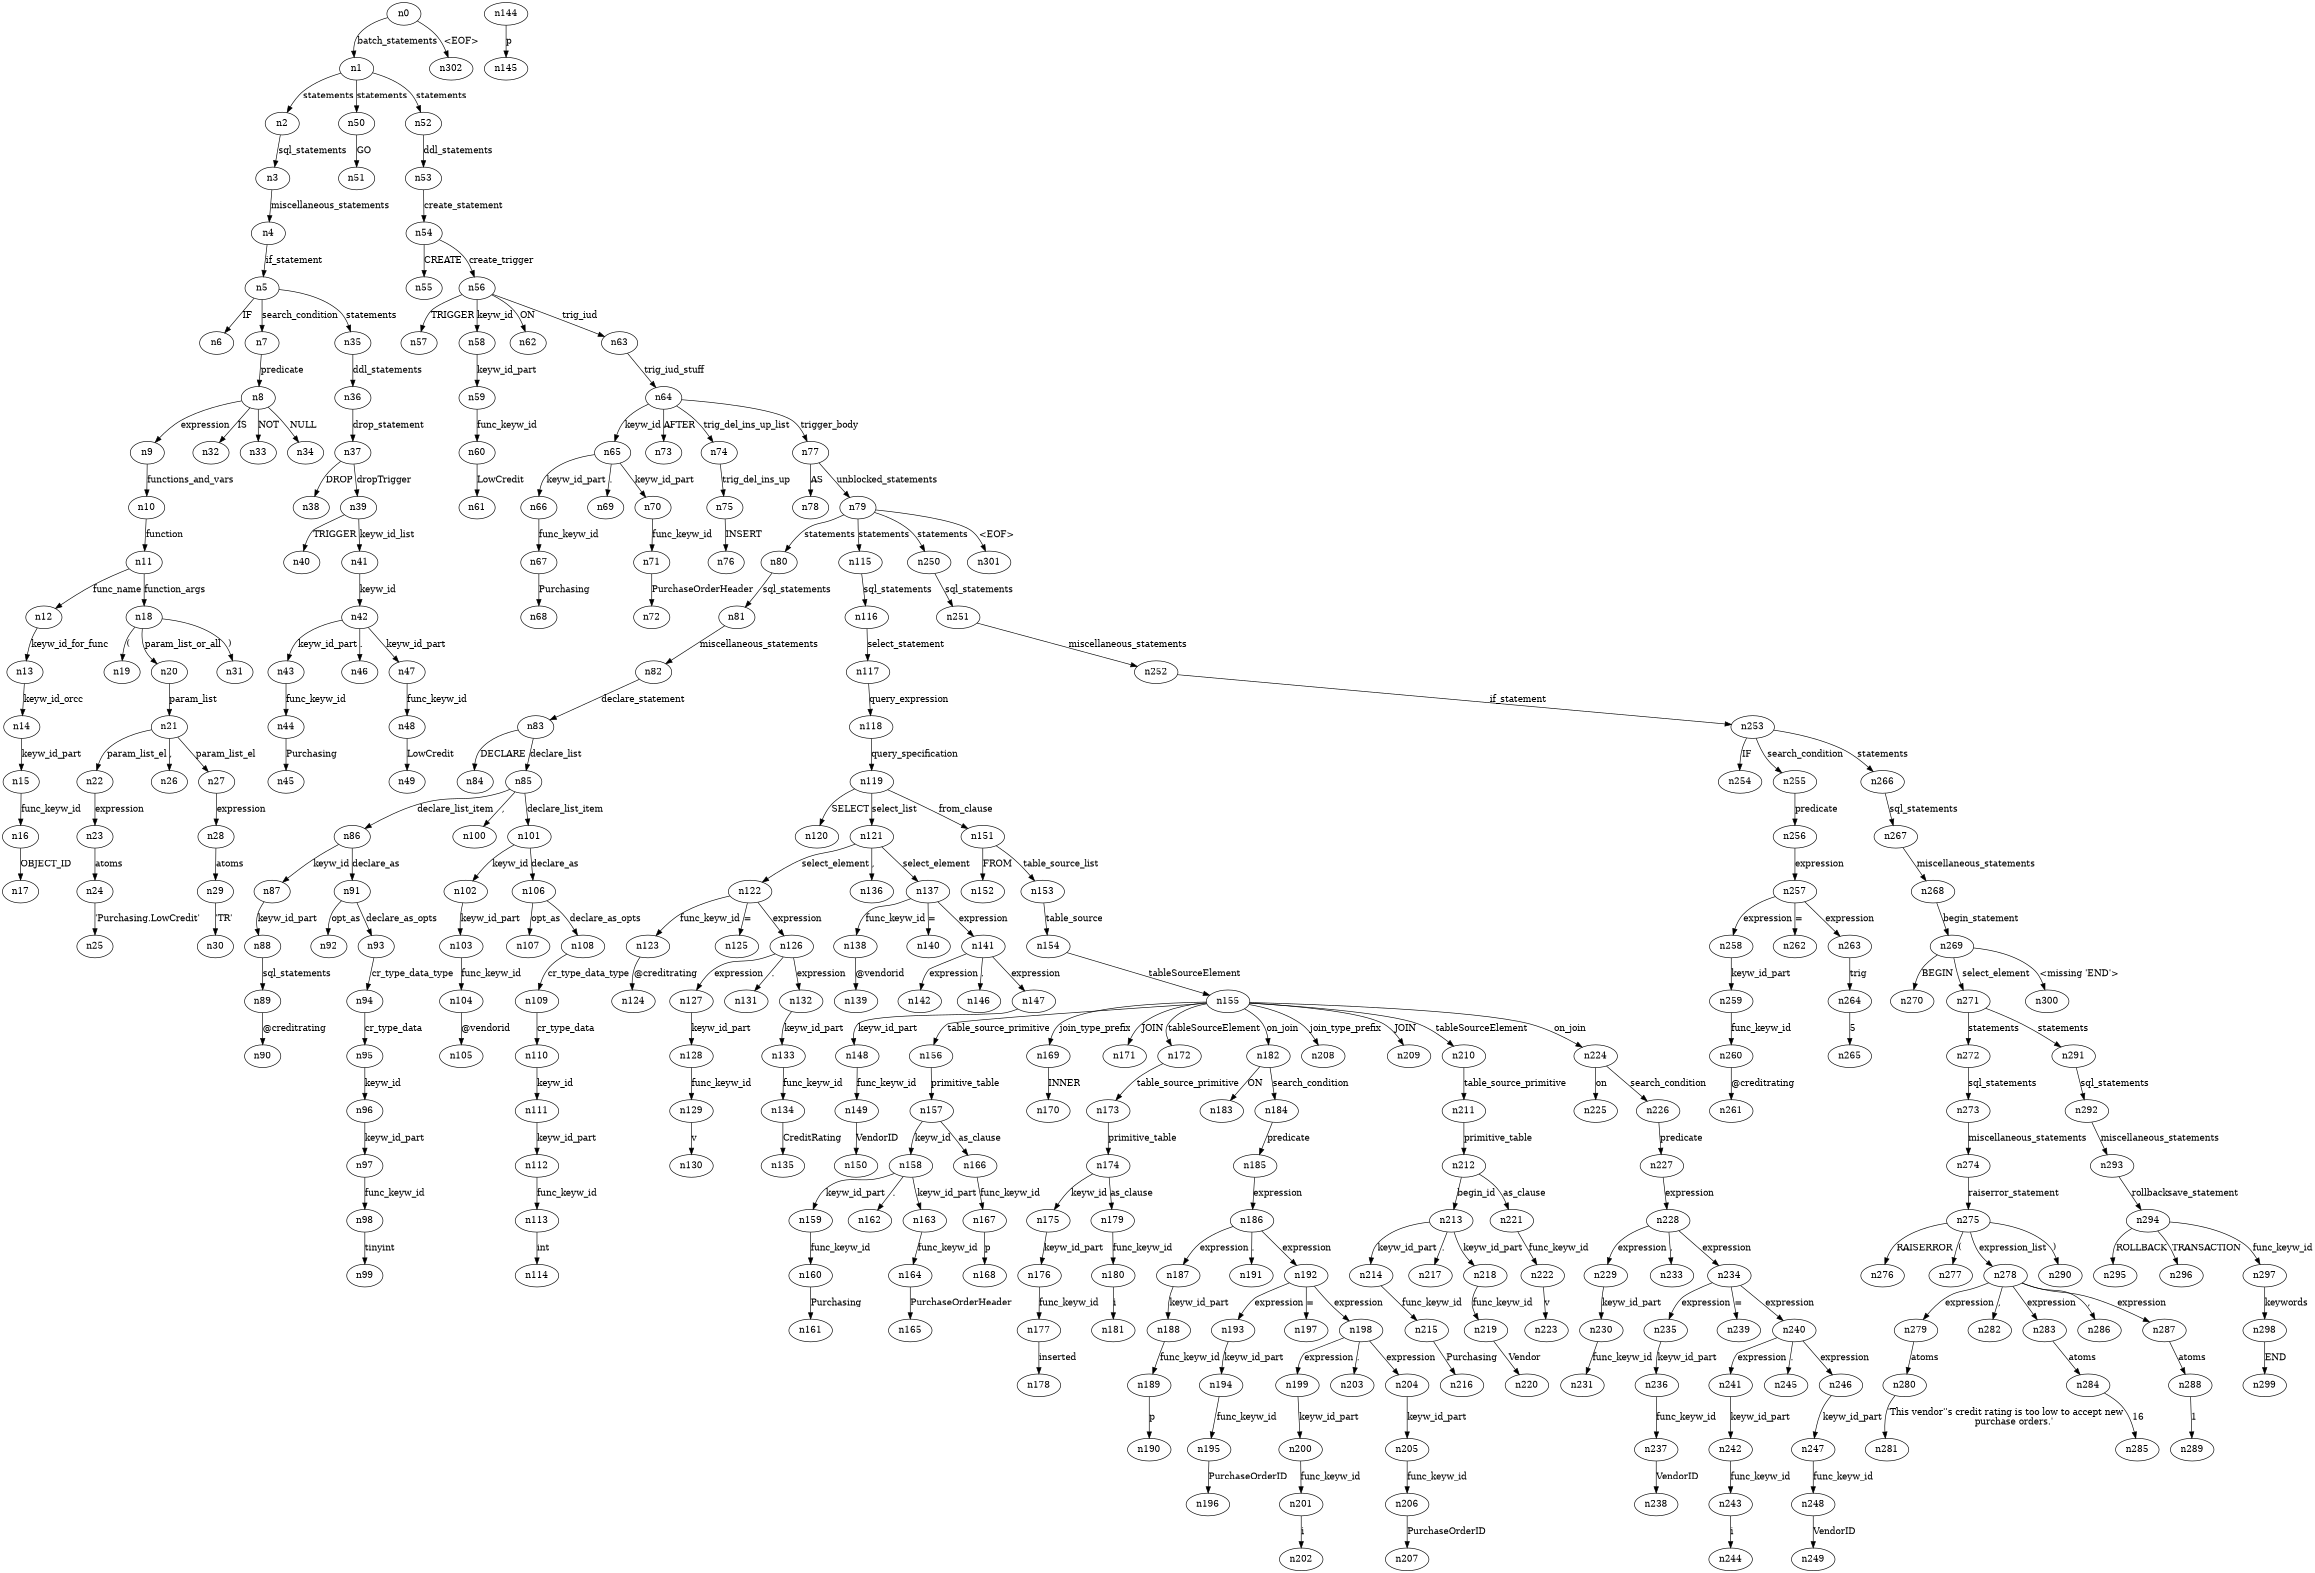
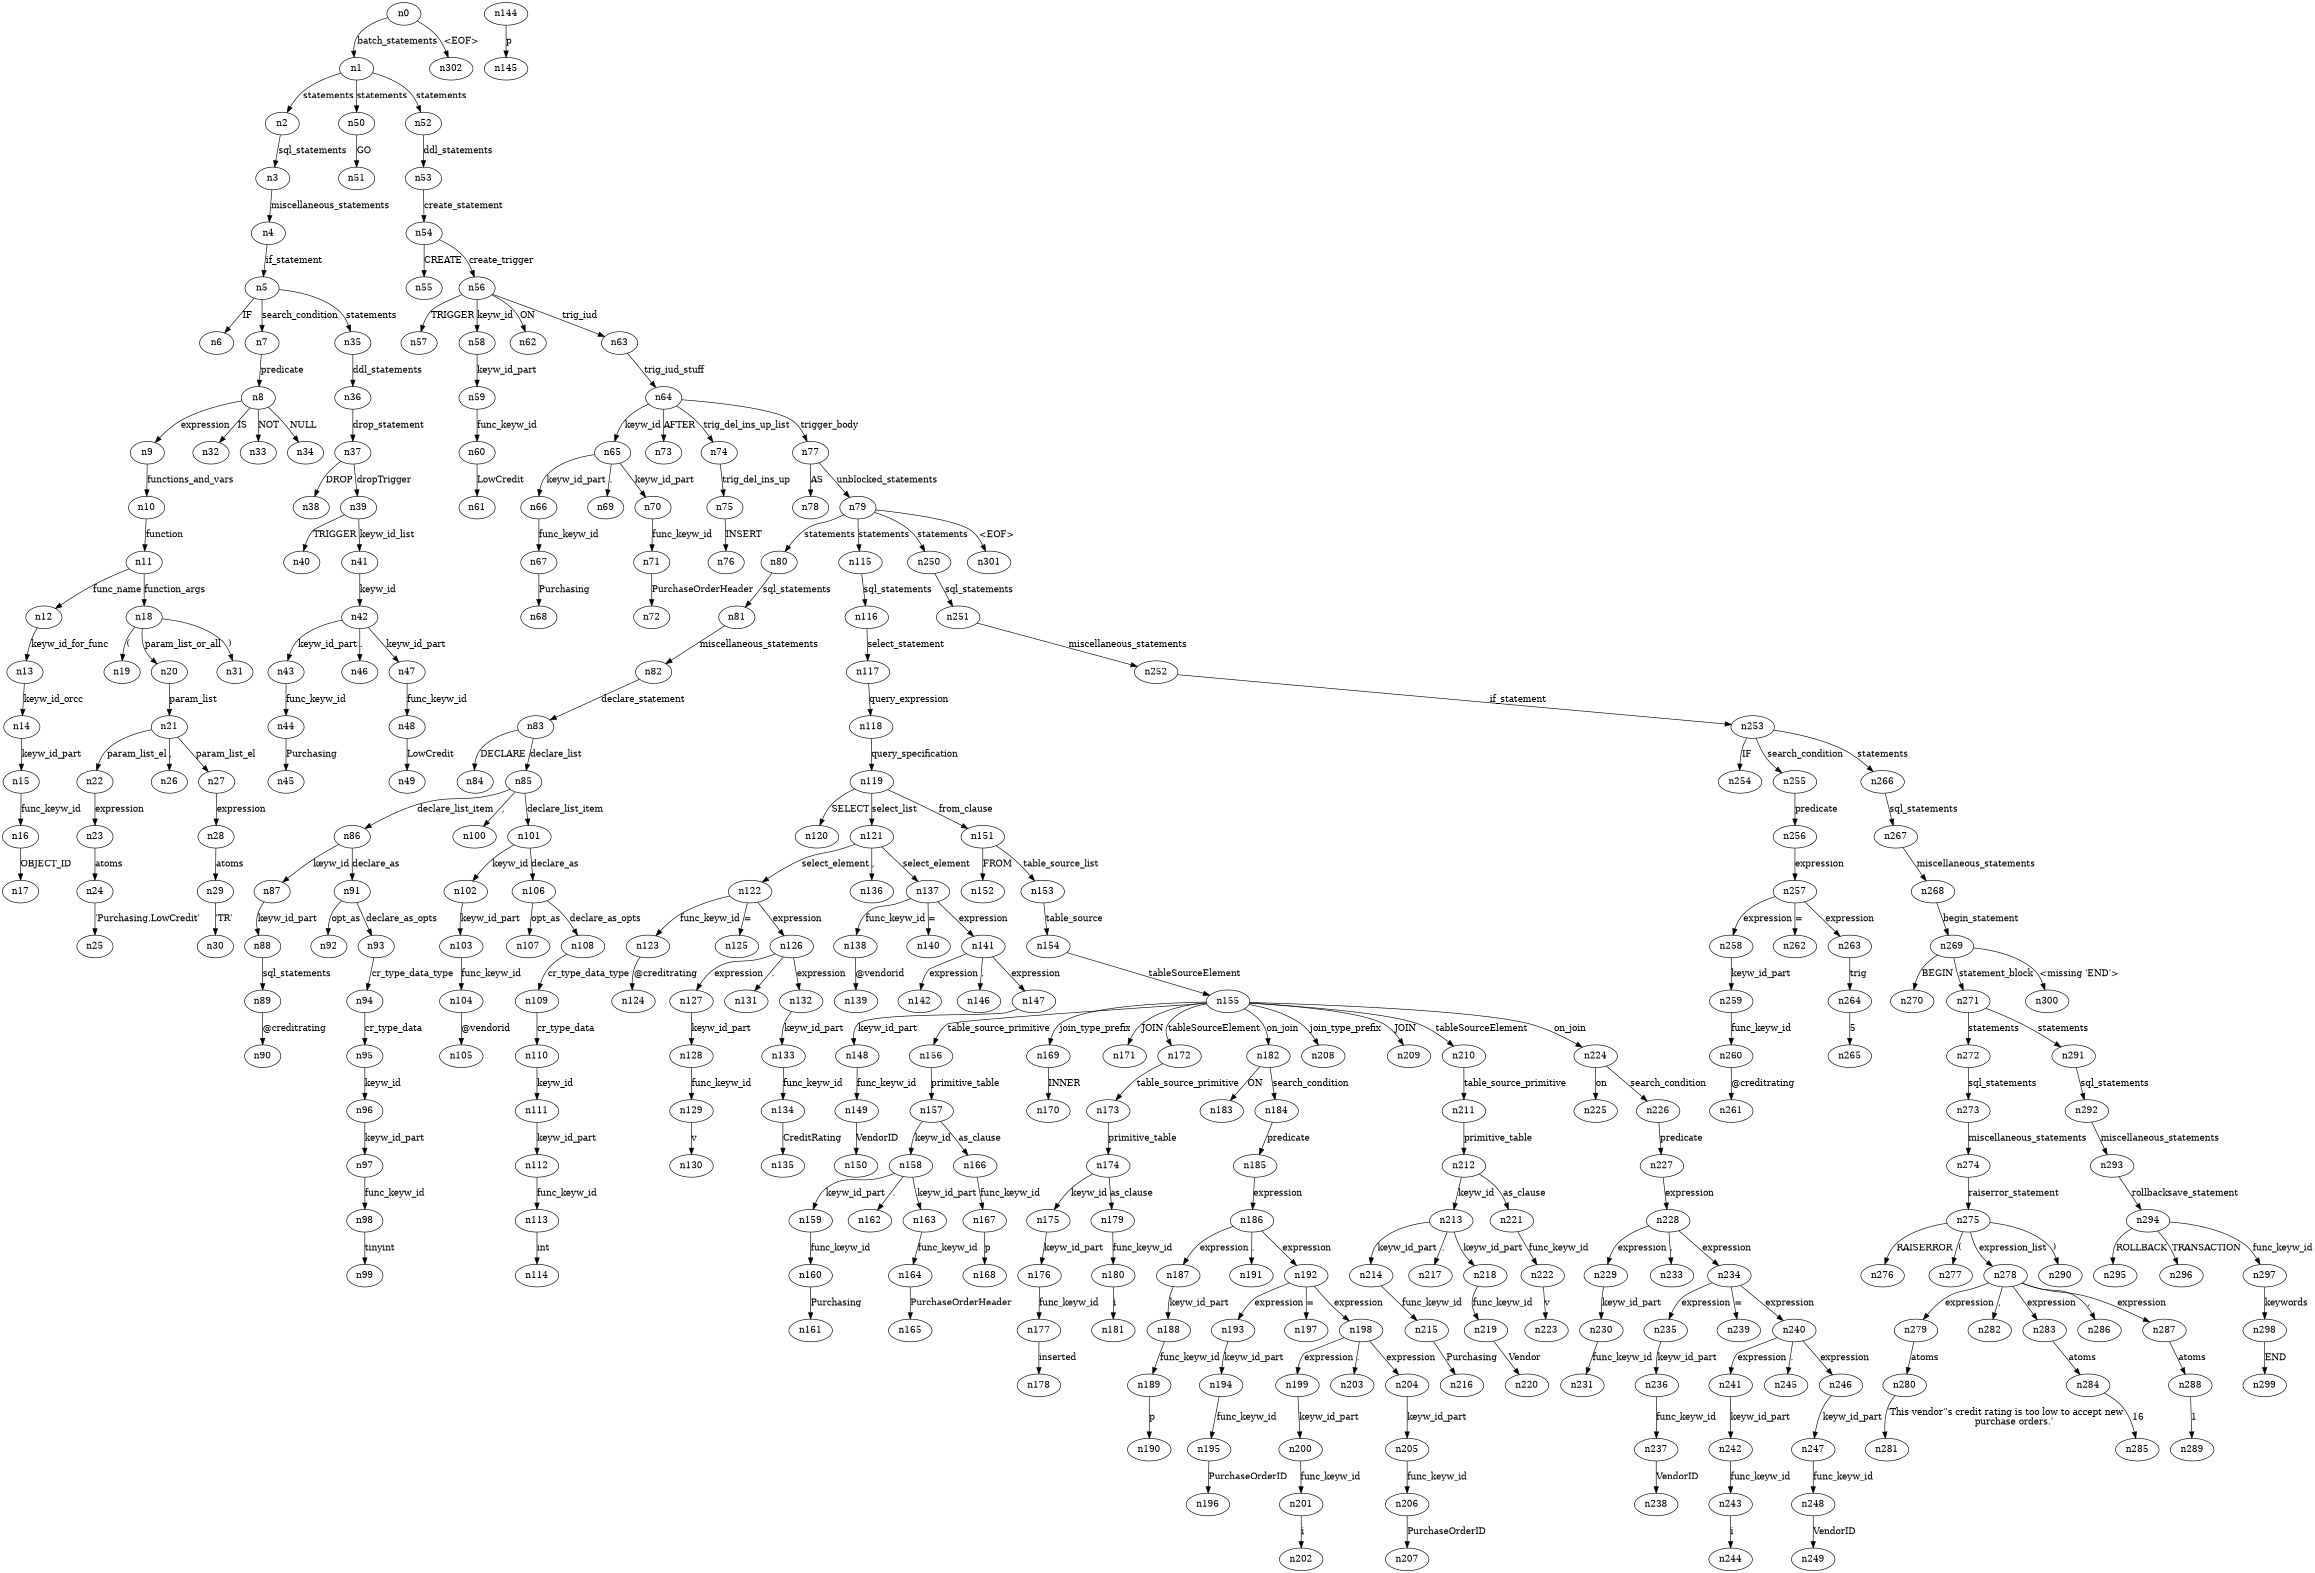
edge "n269" -> "n271": label "select_element" -> "statement_block"
edge "n212" -> "n213": label "begin_id" -> "keyw_id"
